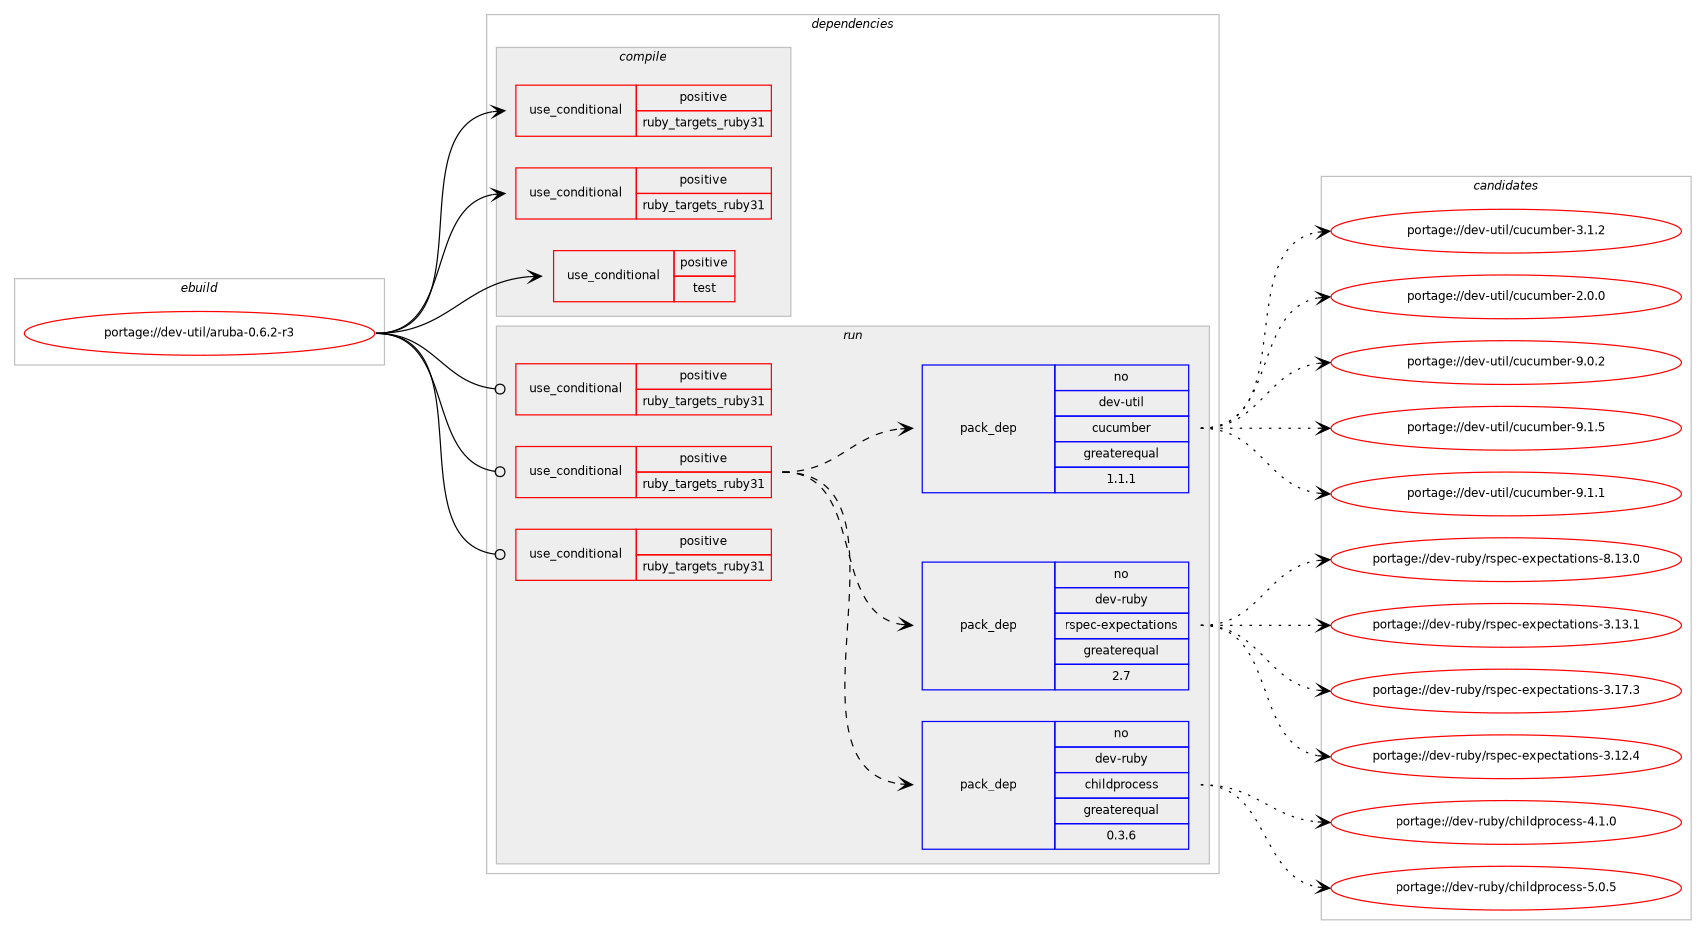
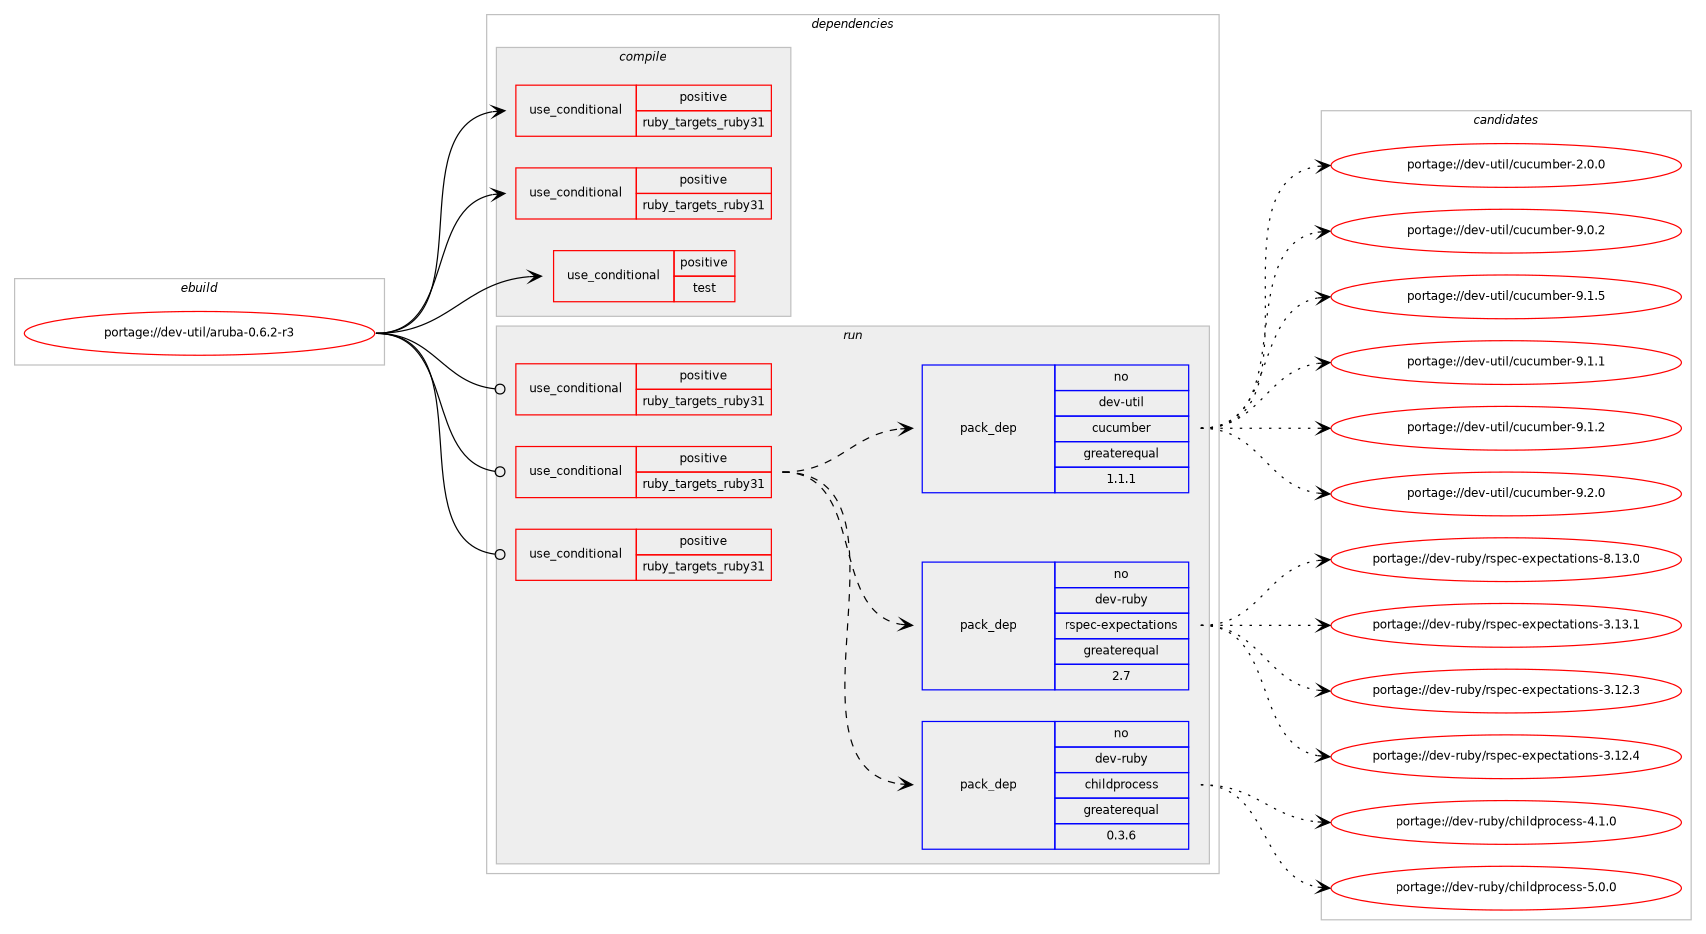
node "portage://dev-util/cucumber-3.1.2": label "portage://dev-util/cucumber-3.1.2" -> "portage://dev-util/cucumber-9.1.2"
node "portage://dev-util/cucumber-9.2.0": added
node "portage://dev-ruby/rspec-expectations-3.17.3": label "portage://dev-ruby/rspec-expectations-3.17.3" -> "portage://dev-ruby/rspec-expectations-3.12.3"
node "portage://dev-ruby/childprocess-5.0.5": label "portage://dev-ruby/childprocess-5.0.5" -> "portage://dev-ruby/childprocess-5.0.0"
